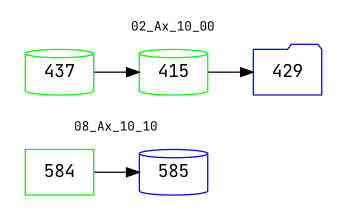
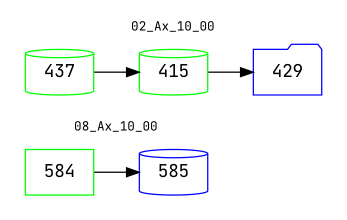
cluster "08_Ax_10_10": label "08_Ax_10_10" -> "08_Ax_10_00"
